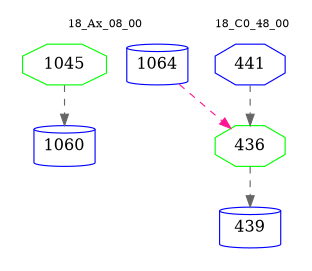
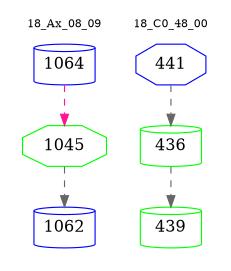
cluster "18_Ax_08_00": label "18_Ax_08_00" -> "18_Ax_08_09"
edge "1064" -> "436": now "1064" -> "1045"
node "1060": label "1060" -> "1062"
node "436": shape octagon -> cylinder
node "439": color blue -> green
